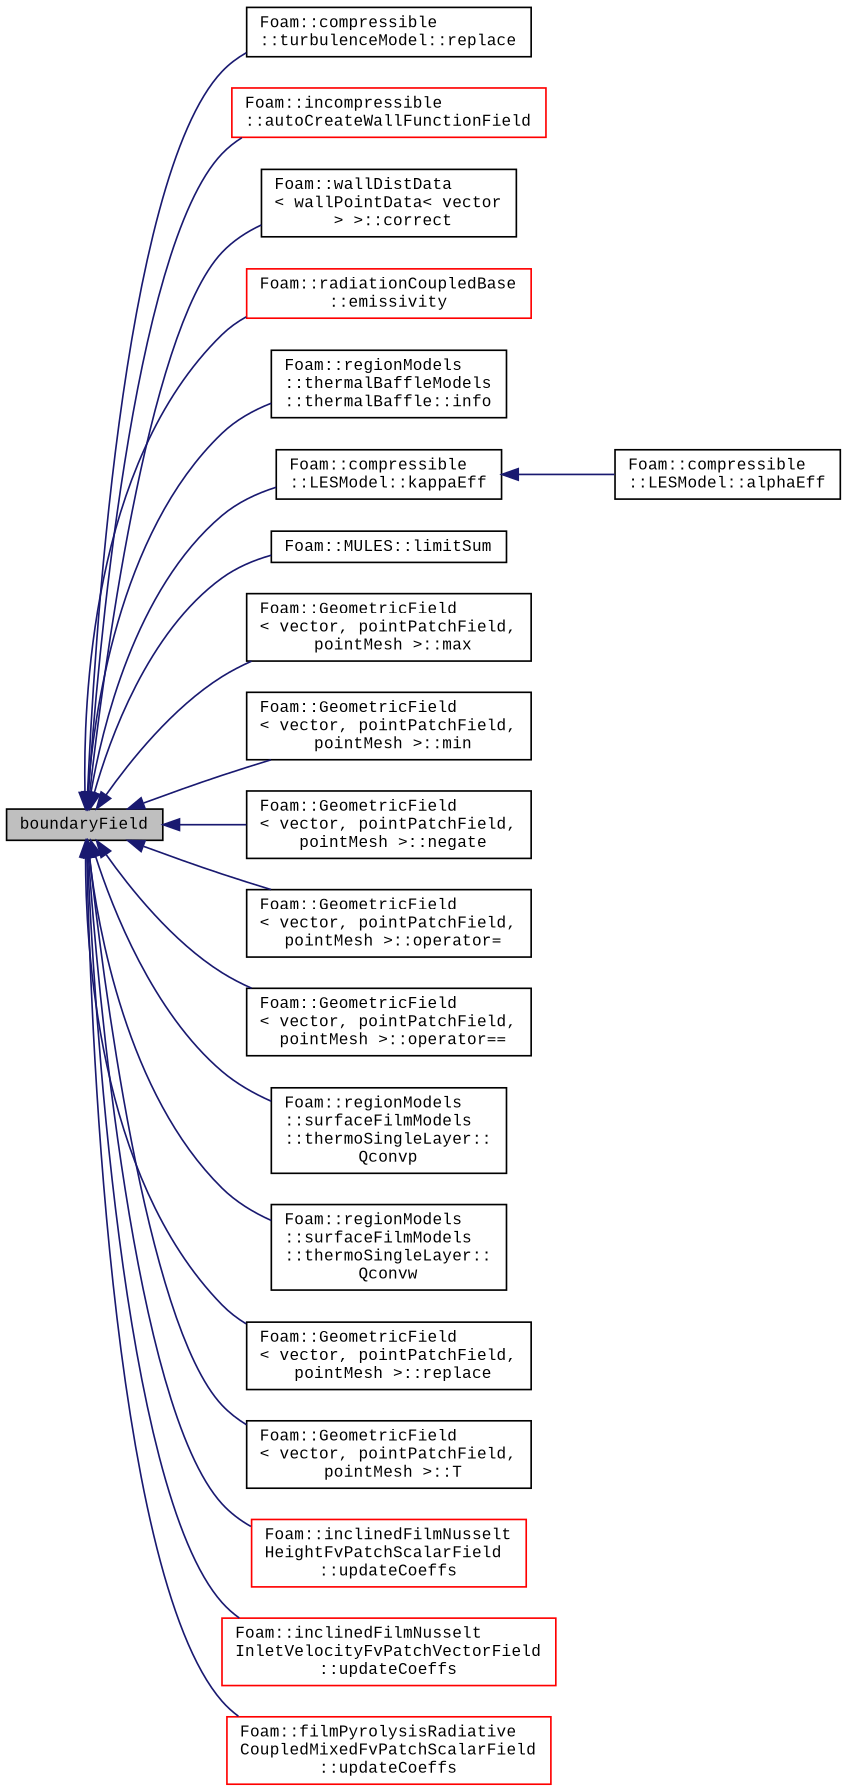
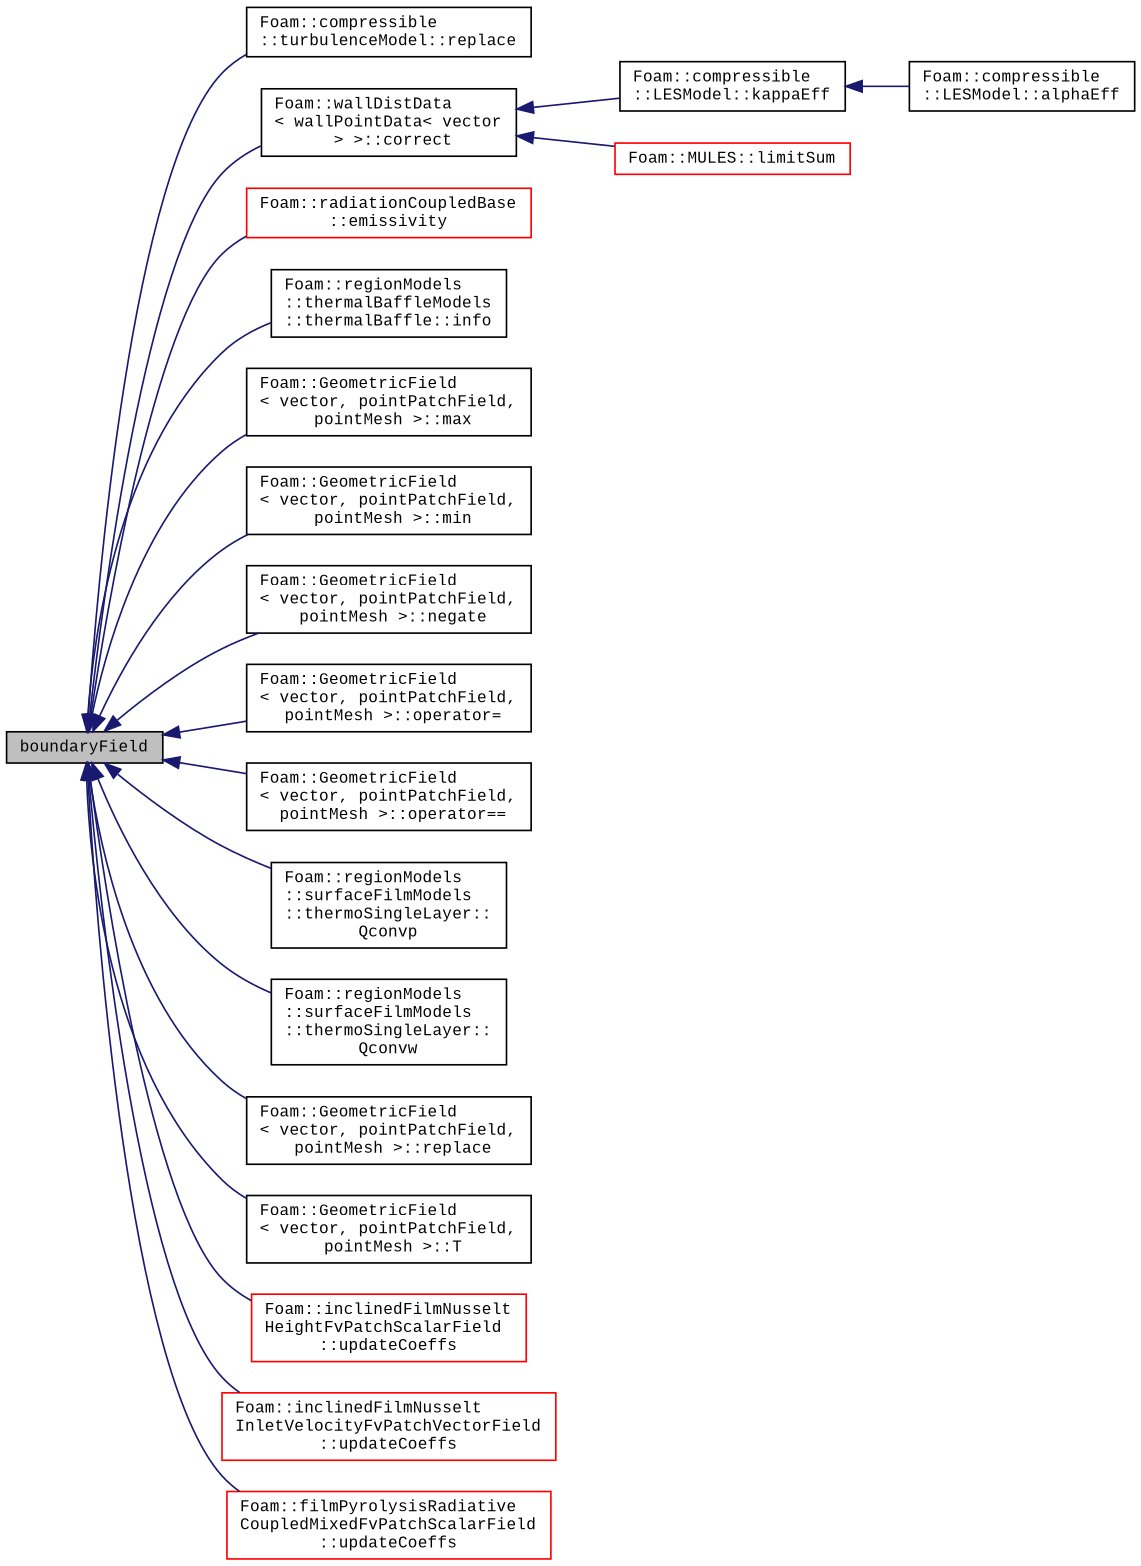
node "Foam::incompressible ::autoCreateWallFunctionField": removed
node "Foam::MULES::limitSum": color black -> red
edge "Foam::compressible ::LESModel::kappaEff" -> "boundaryField": now "Foam::compressible ::LESModel::kappaEff" -> "Foam::wallDistData < wallPointData< vector > >::correct"
edge "Foam::MULES::limitSum" -> "boundaryField": now "Foam::MULES::limitSum" -> "Foam::wallDistData < wallPointData< vector > >::correct"
